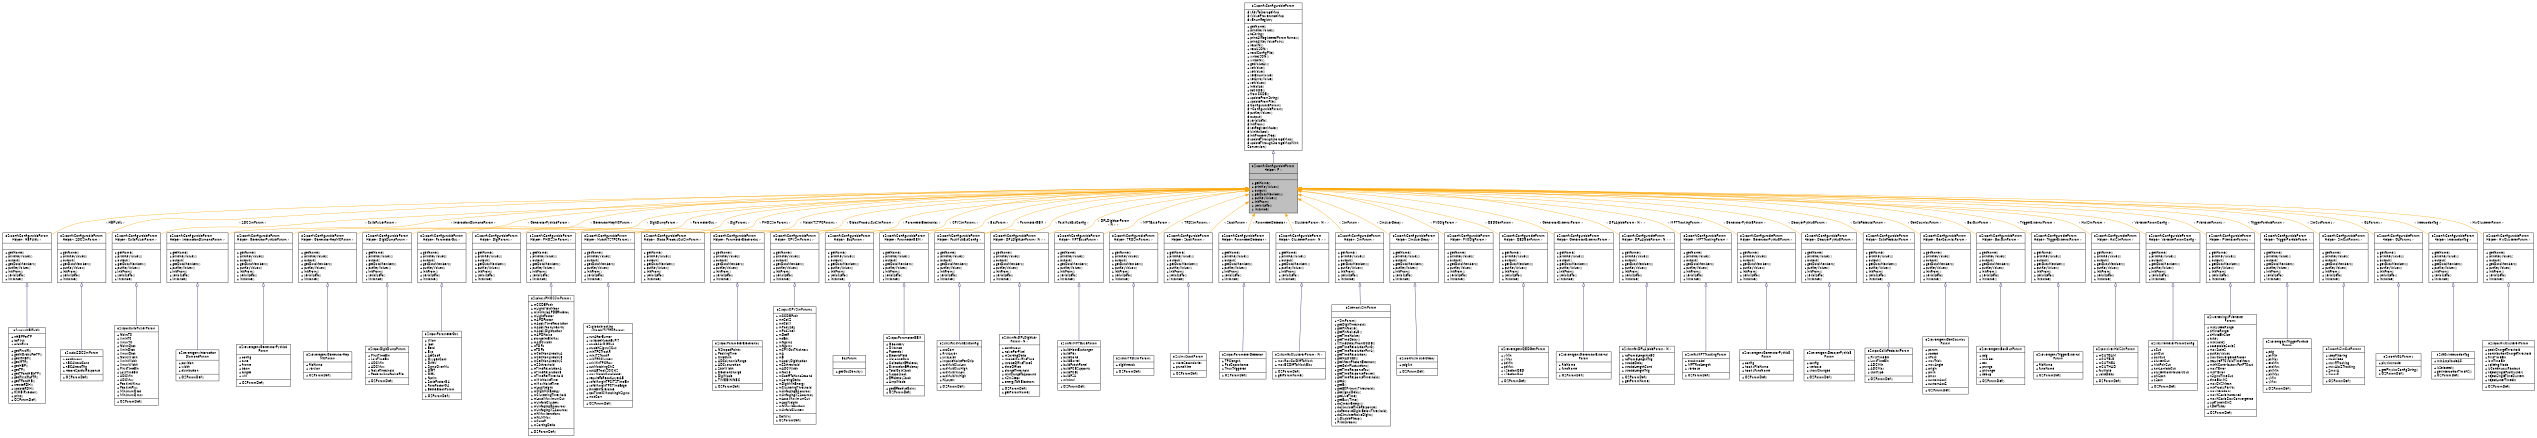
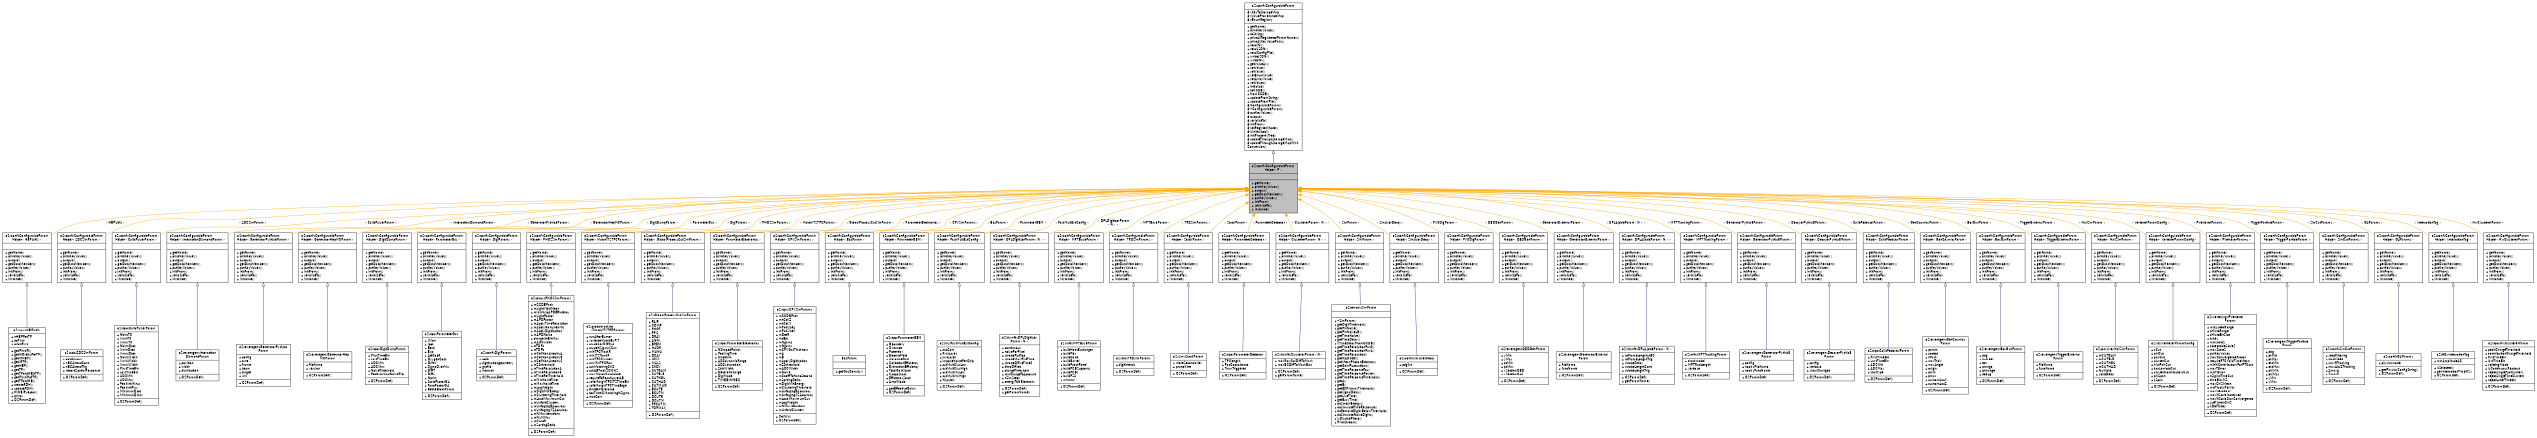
node "o2::itsmft::DPLDigitizer": text "+ mSortingDelta" -> "+ strobeFlatTop"
node "o2::conf::DigiParams": added
node "o2::GlobalProcessCutSimParam": added
